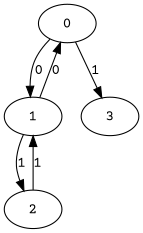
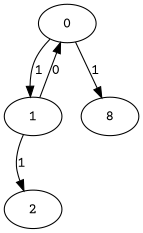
edge "0" -> "1": label "0" -> "1"
node "3": label "3" -> "8"
edge "2" -> "1": removed, label "1"
